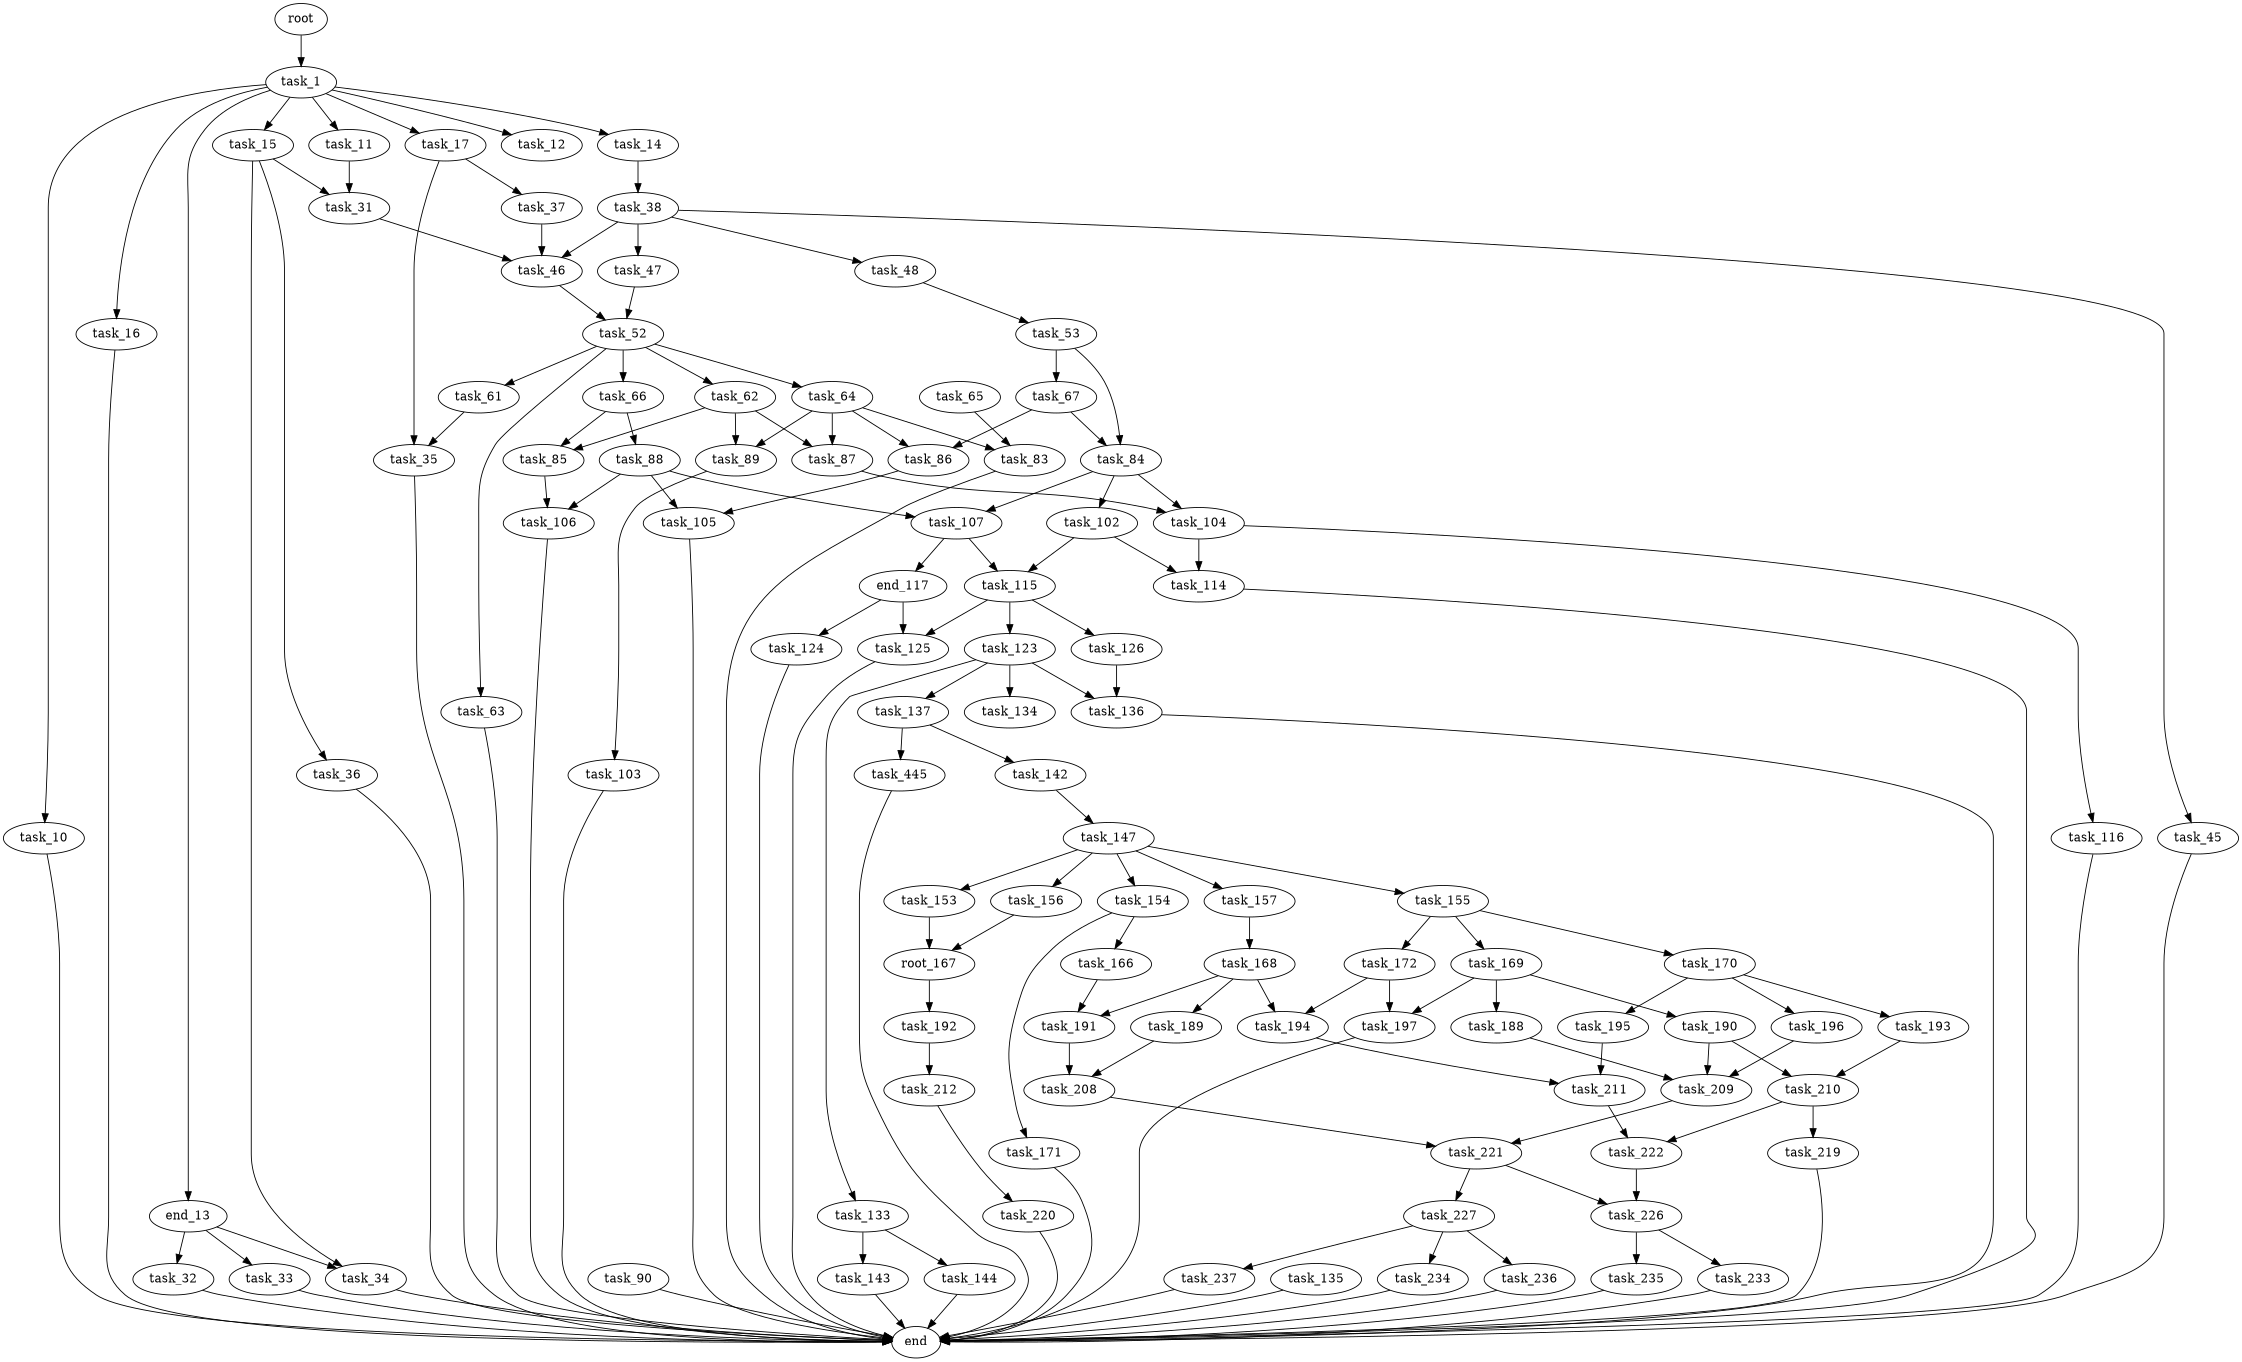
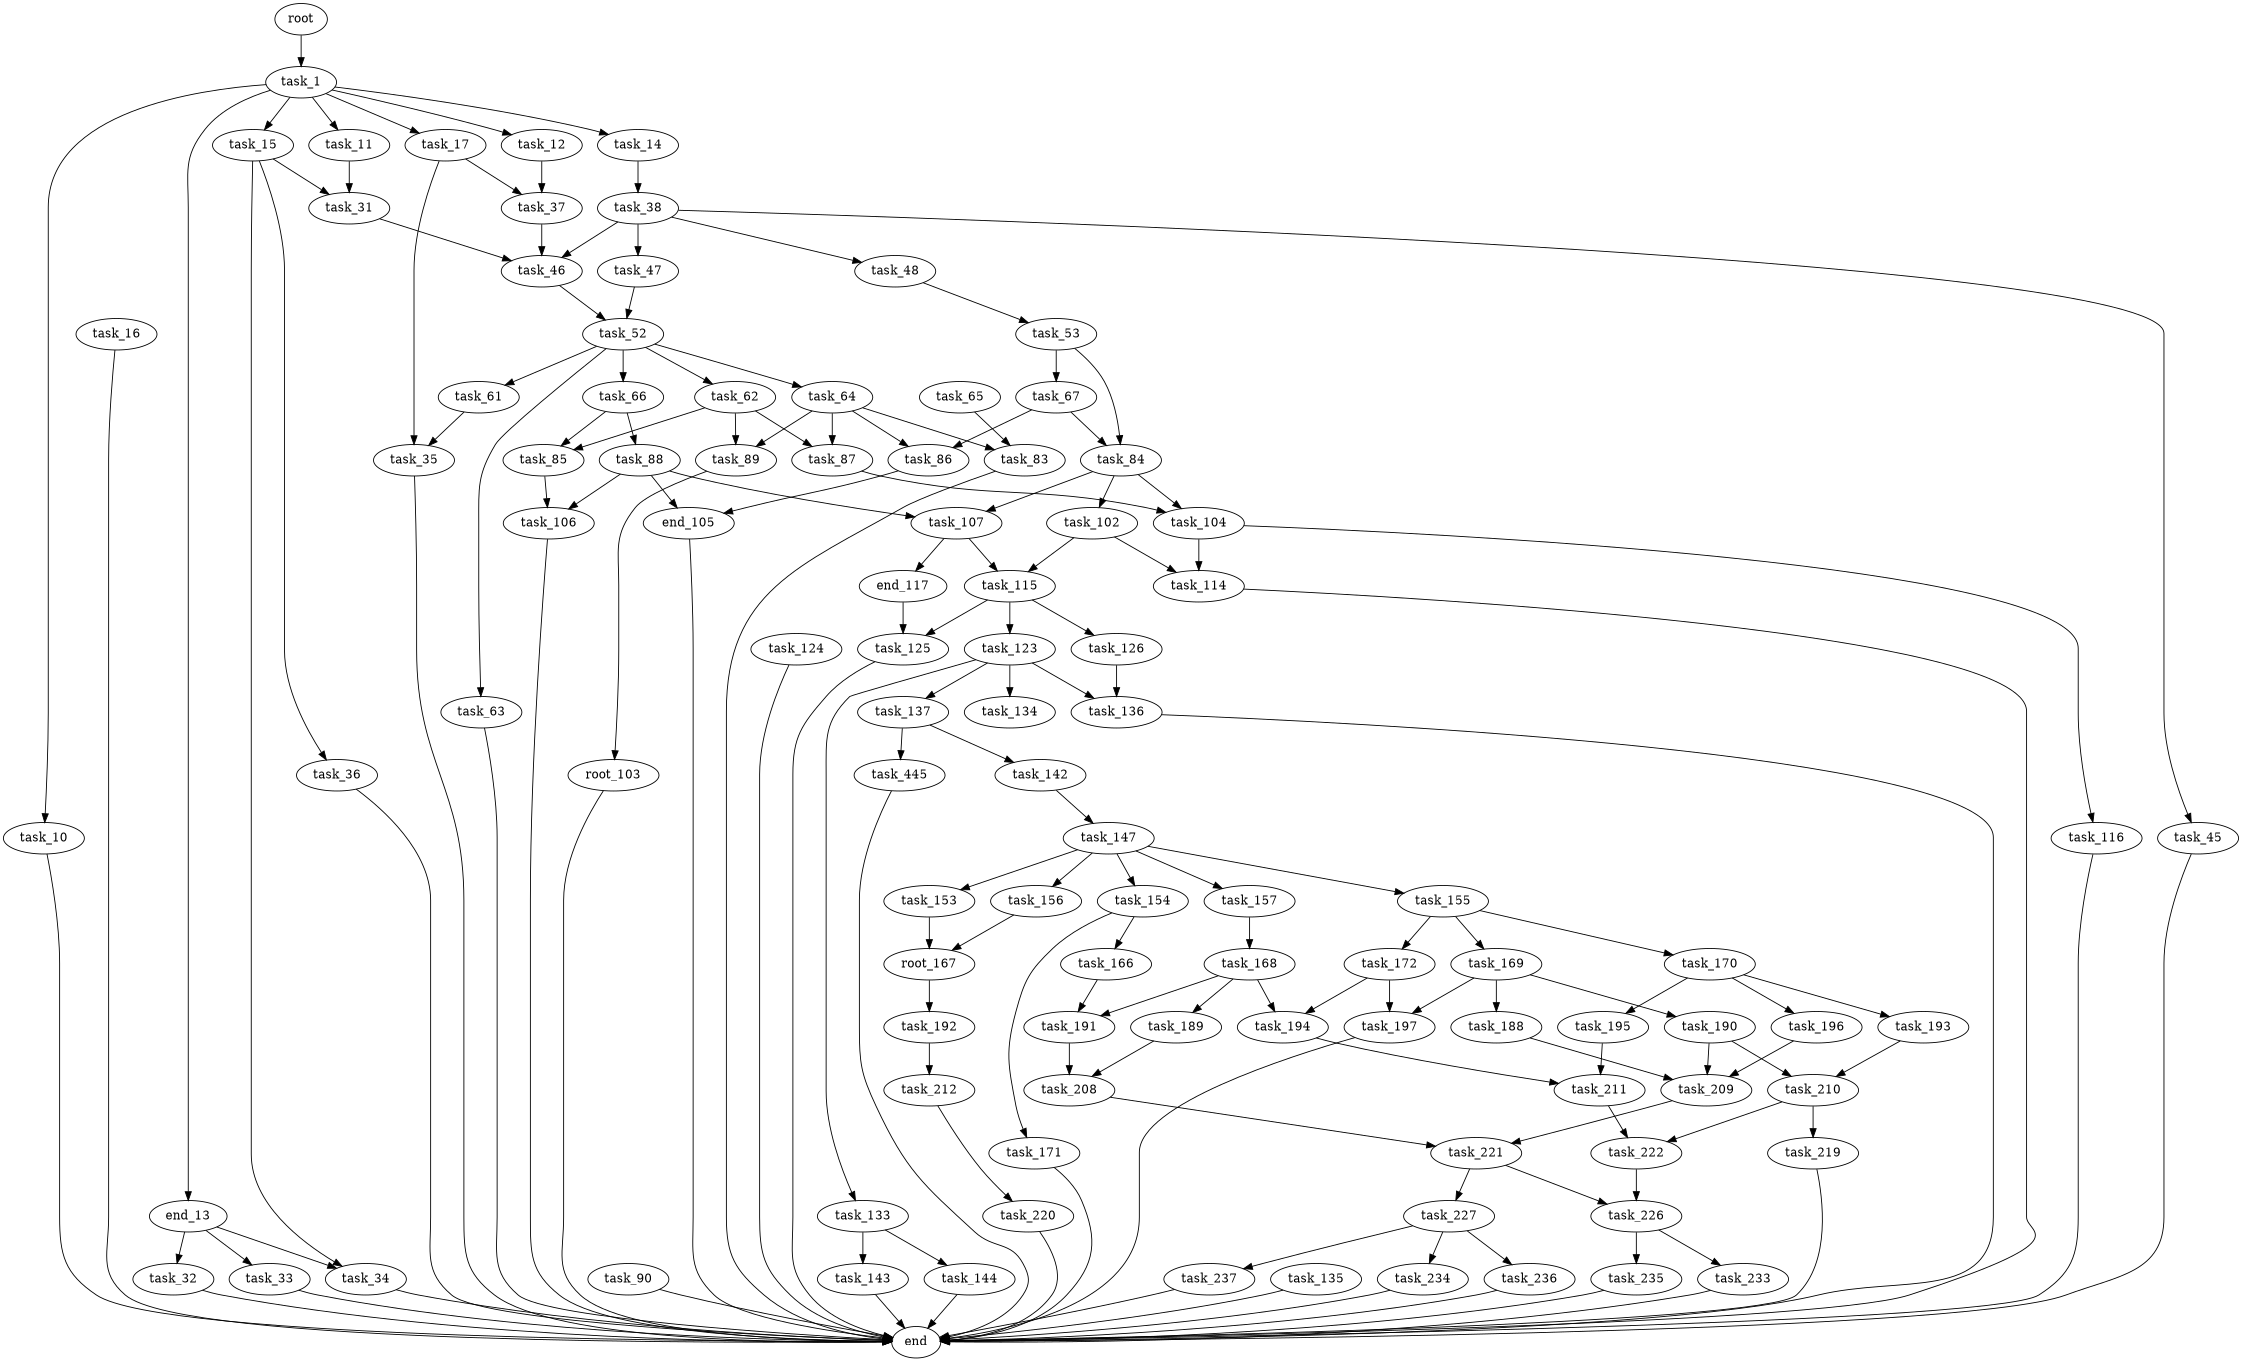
edge "task_1" -> "task_16": removed
edge "task_12" -> "task_37": added
node "task_105": label "task_105" -> "end_105"
edge "end_117" -> "task_124": removed
node "task_103": label "task_103" -> "root_103"
